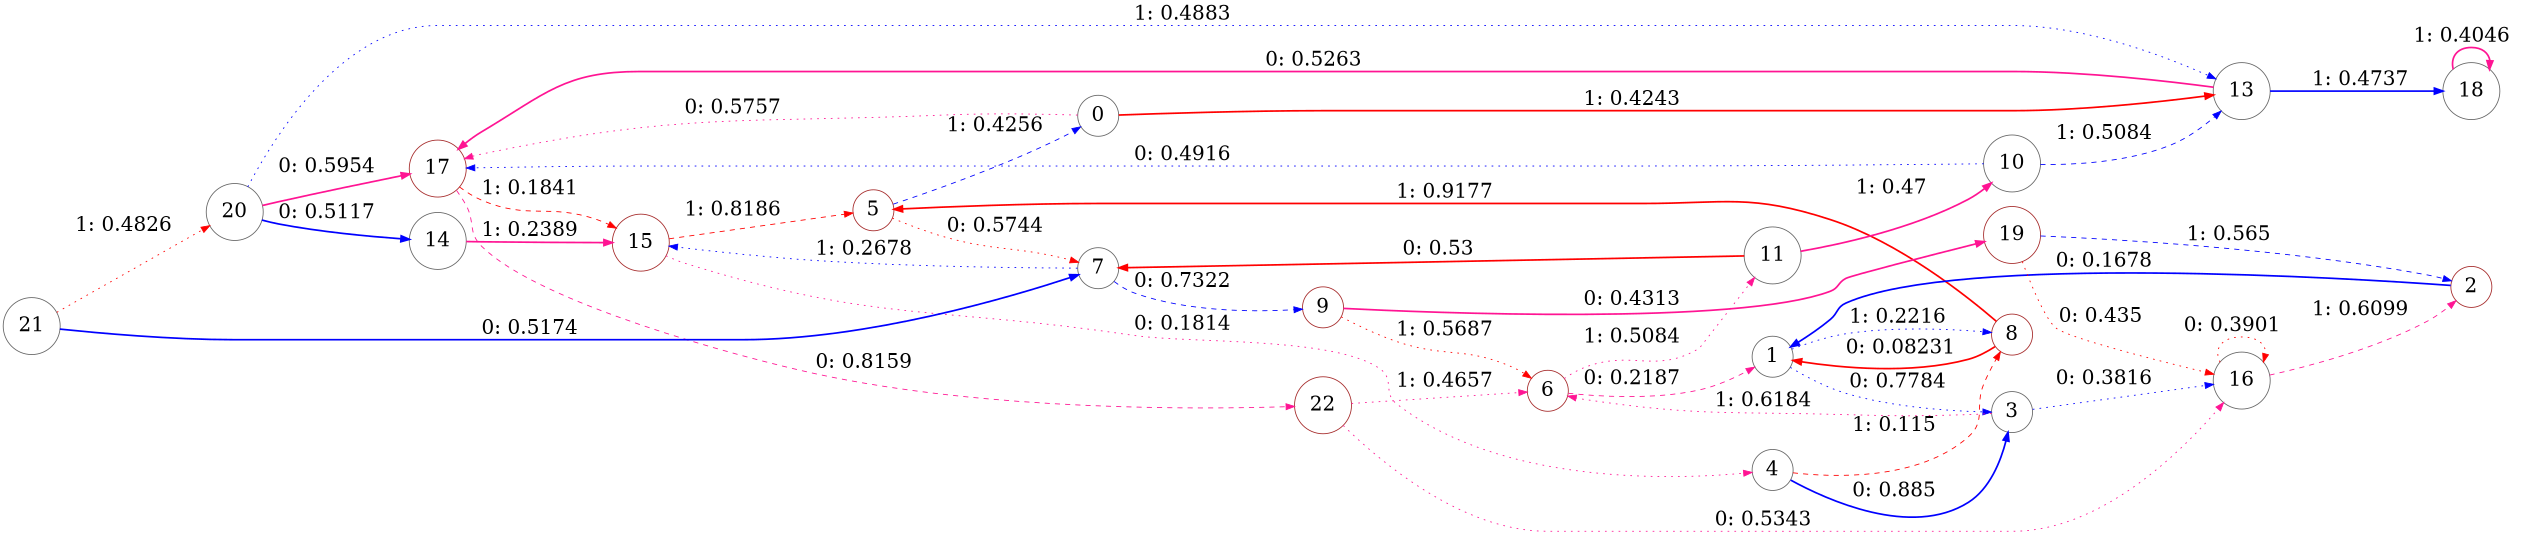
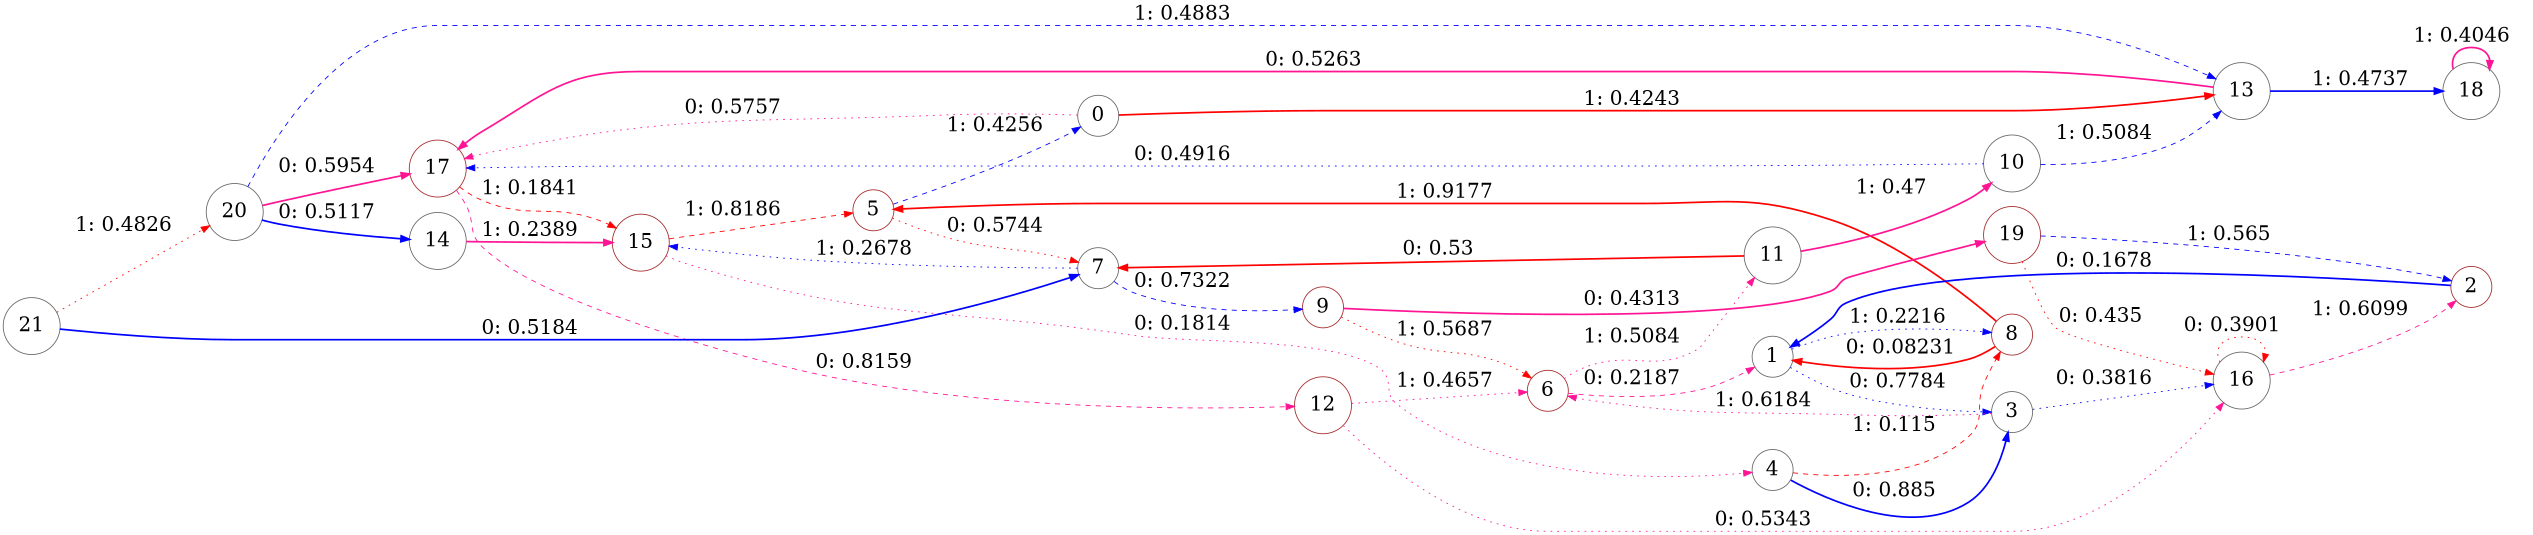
edge "20" -> "13": style dotted -> dashed
edge "21" -> "7": label "0: 0.5174   " -> "0: 0.5184   "
node "22": label "22" -> "12"
